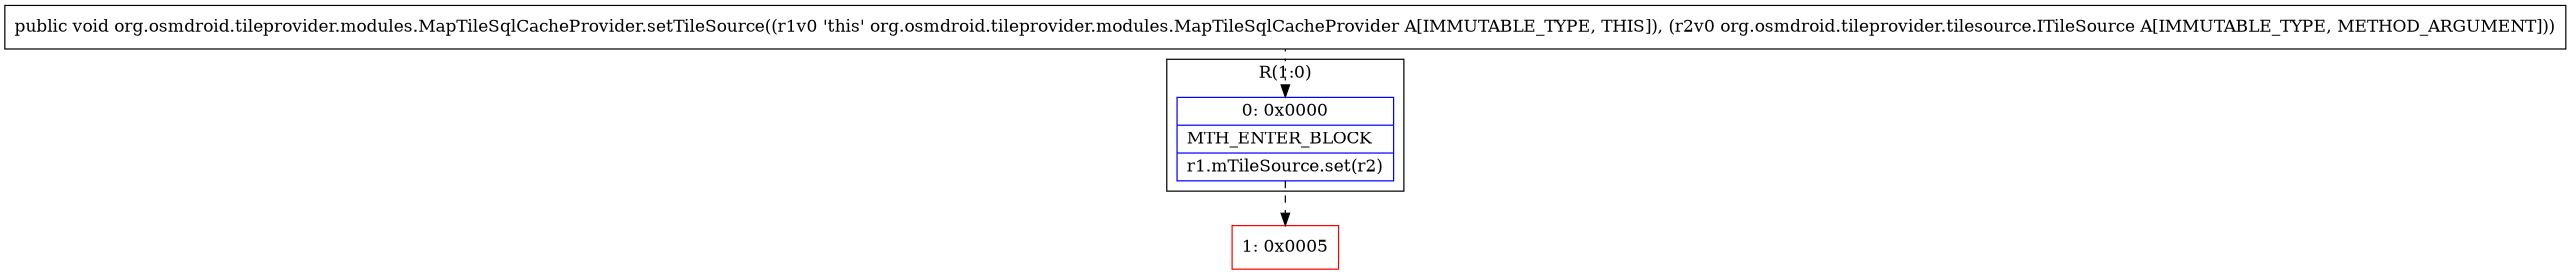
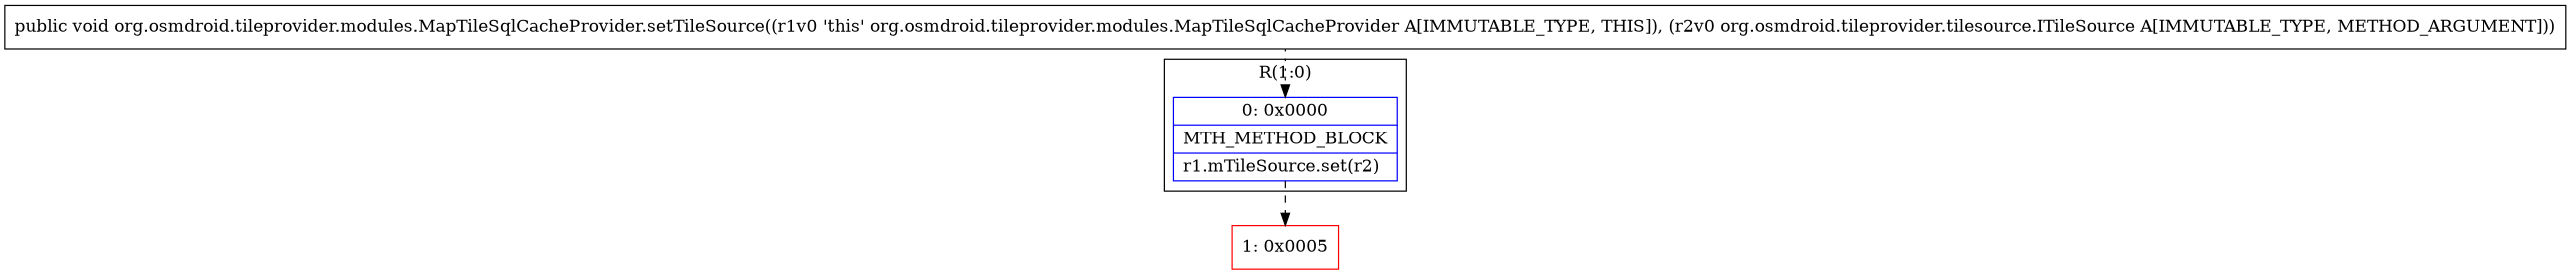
node "0: 0x0000": text "MTH_ENTER_BLOCK" -> "MTH_METHOD_BLOCK"
